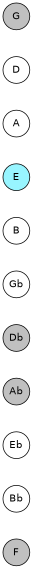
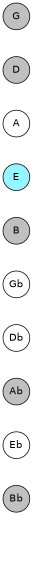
node "D": fillcolor white -> gray
node "B": fillcolor white -> gray
node "Db": fillcolor gray -> white
node "Bb": fillcolor white -> gray
node "F": removed
